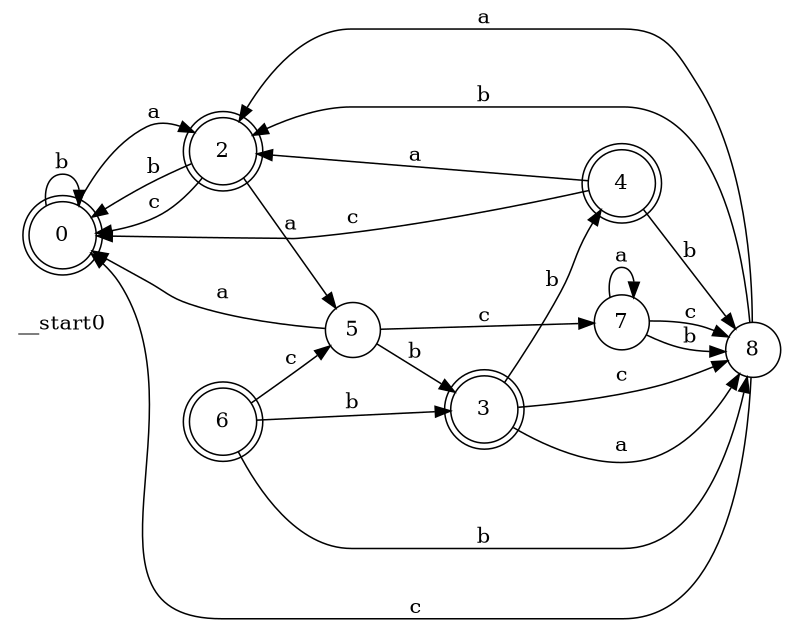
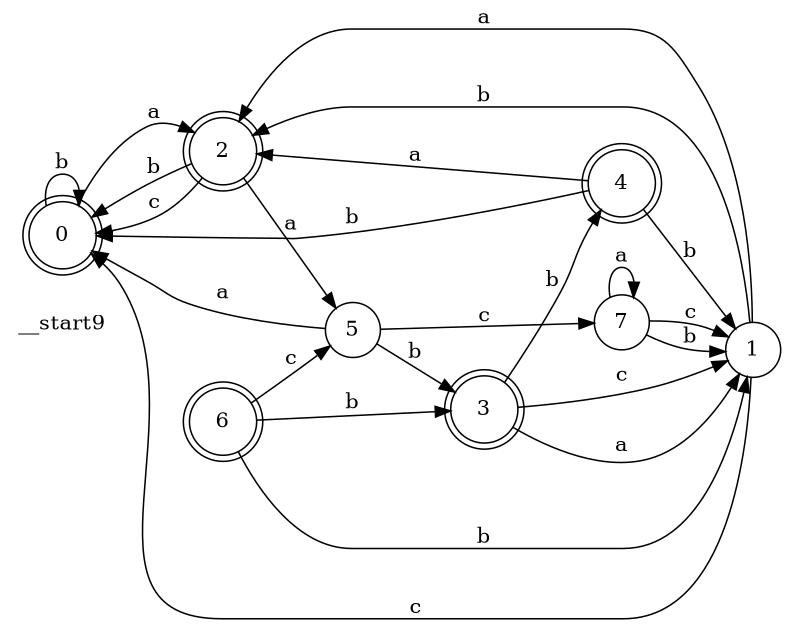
edge "4" -> "0": label "c" -> "b"
node "__start0": label "__start0" -> "__start9"
node "8": label "8" -> "1"
